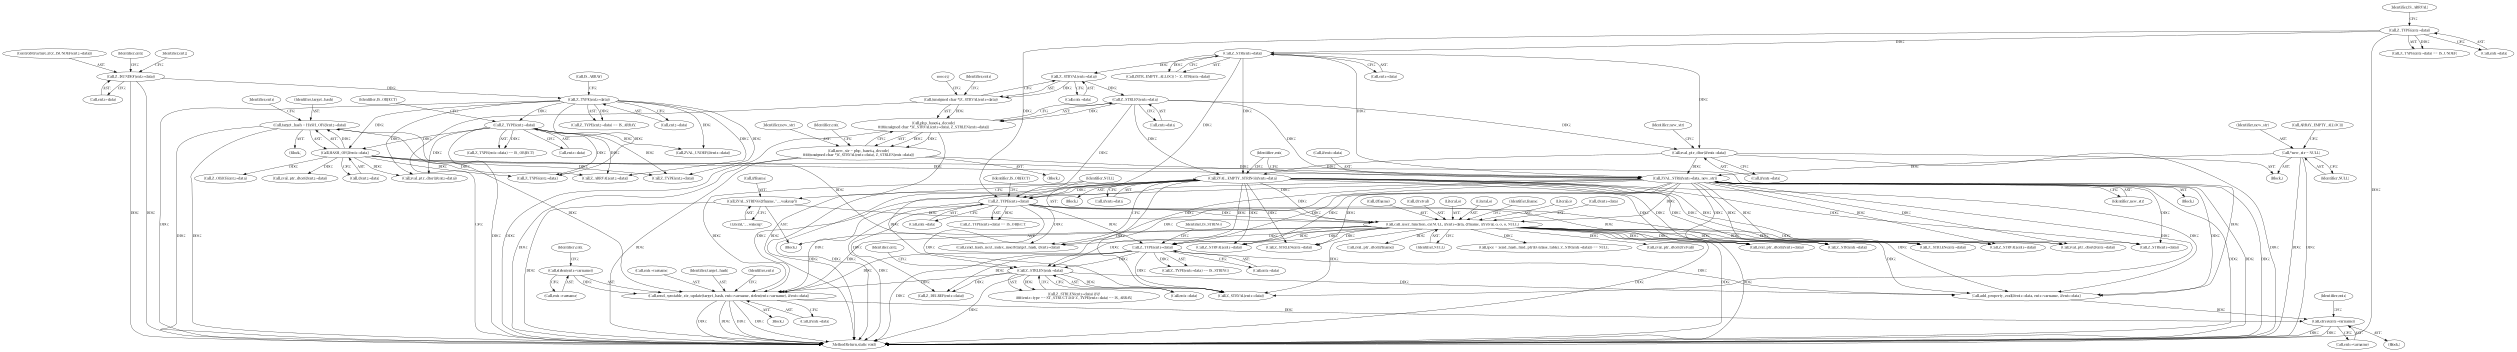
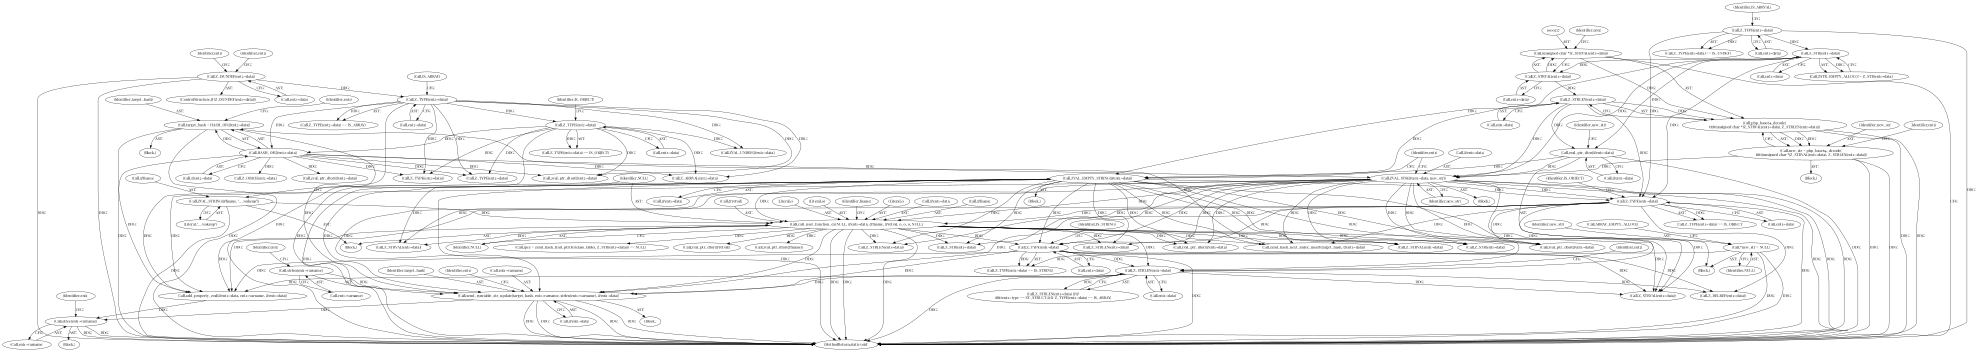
edge "(ControlStructure,if (Z_ISUNDEF(ent2->data)))" -> "(Call,Z_ISUNDEF(ent2->data))": reversed
edge "1000257" -> "(Call,(unsigned char *)Z_STRVAL(ent1->data))": label "CFG: " -> "AST: "
edge "(Call,*new_str = NULL)" -> "(Call,ZVAL_STR(&ent1->data, new_str))": now "(Call,*new_str = NULL)" -> "(Call,Z_TYPE(ent1->data) == IS_STRING)"
edge "(Call,ZVAL_EMPTY_STRING(&ent1->data))" -> "(Call,zend_hash_next_index_insert(target_hash, &ent1->data))": label "CFG: " -> "DDG: "
